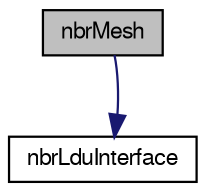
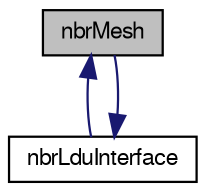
edge "nbrLduInterface" -> "nbrMesh": added
